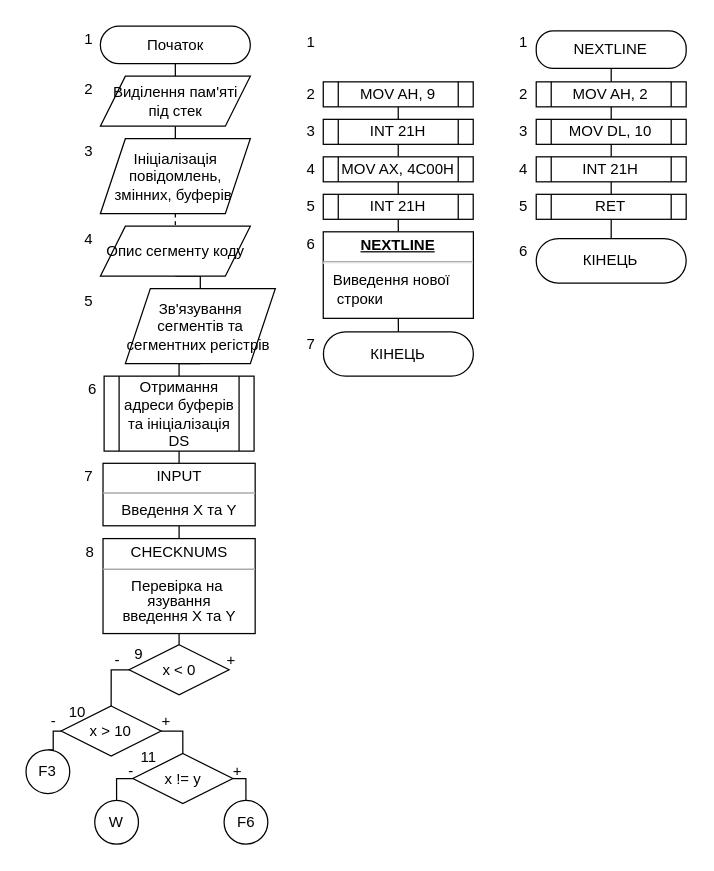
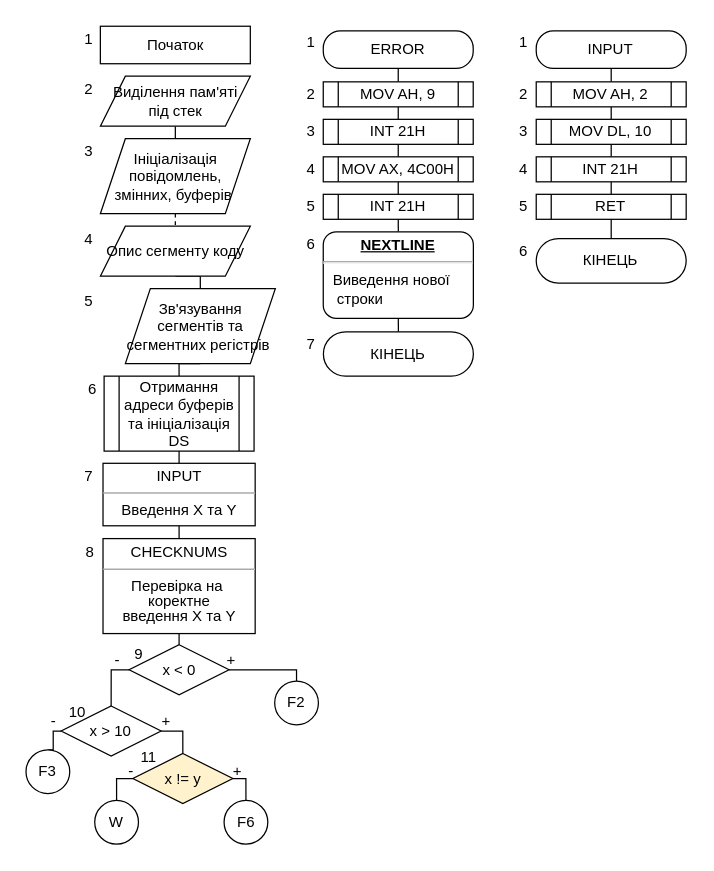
node "Початок": shape rounded rectangle -> rectangle
node "NEXTLINE": label "NEXTLINE" -> "INPUT"
node "ERROR": added
edge "Початок" -- "Виділення пам'яті під стек": removed
edge "ERROR" -- "MOV AH, 9": added
node "NEXTLINE Виведення нової строки": shape rectangle -> rounded rectangle
node "CHECKNUMS Перевірка на язування введення X та Y": label "CHECKNUMS Перевірка на язування введення X та Y" -> "CHECKNUMS Перевірка на коректне введення X та Y"
edge "x < 0" -- "F2": added
node "F2": added
node "x != y": fillcolor #ffffff -> #fff2cc
